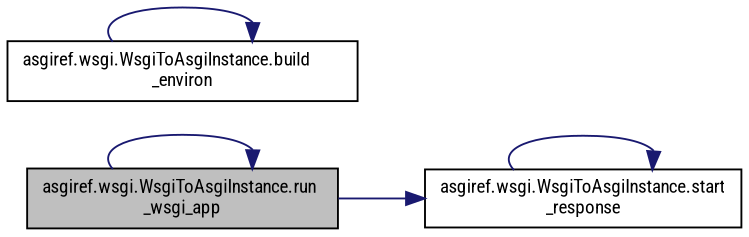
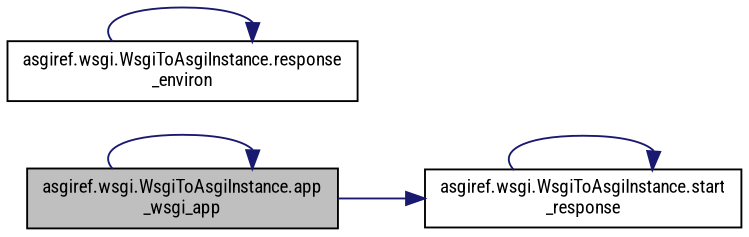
node "asgiref.wsgi.WsgiToAsgiInstance.build _environ": label "asgiref.wsgi.WsgiToAsgiInstance.build _environ" -> "asgiref.wsgi.WsgiToAsgiInstance.response _environ"
node "asgiref.wsgi.WsgiToAsgiInstance.run _wsgi_app": label "asgiref.wsgi.WsgiToAsgiInstance.run _wsgi_app" -> "asgiref.wsgi.WsgiToAsgiInstance.app _wsgi_app"
